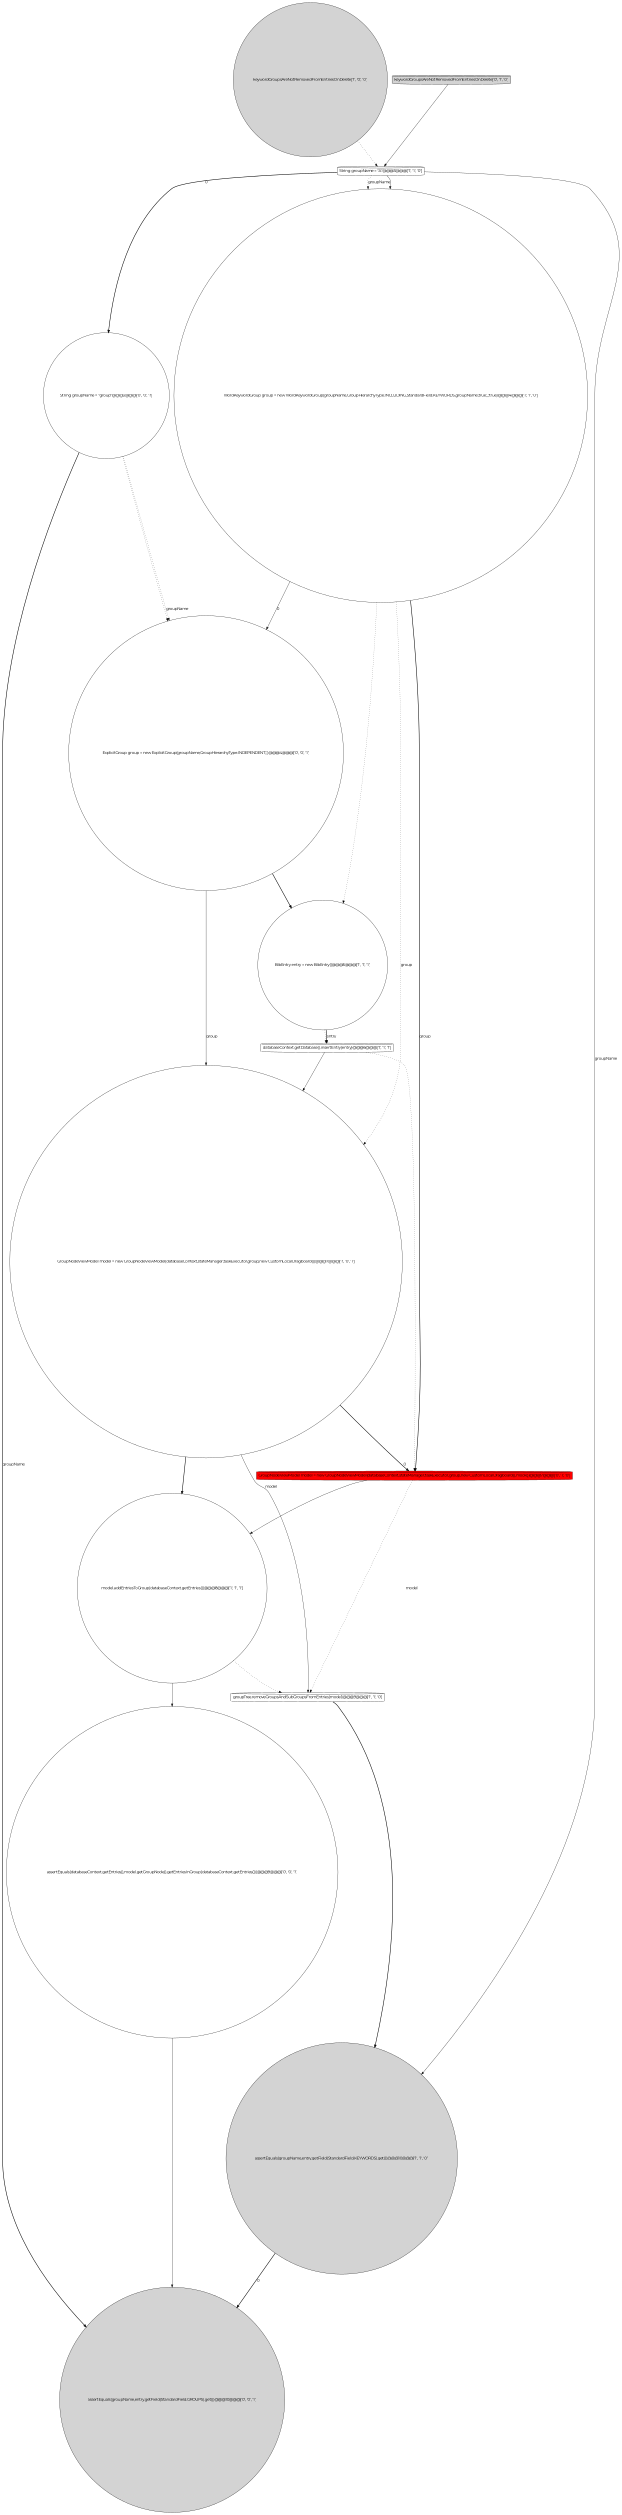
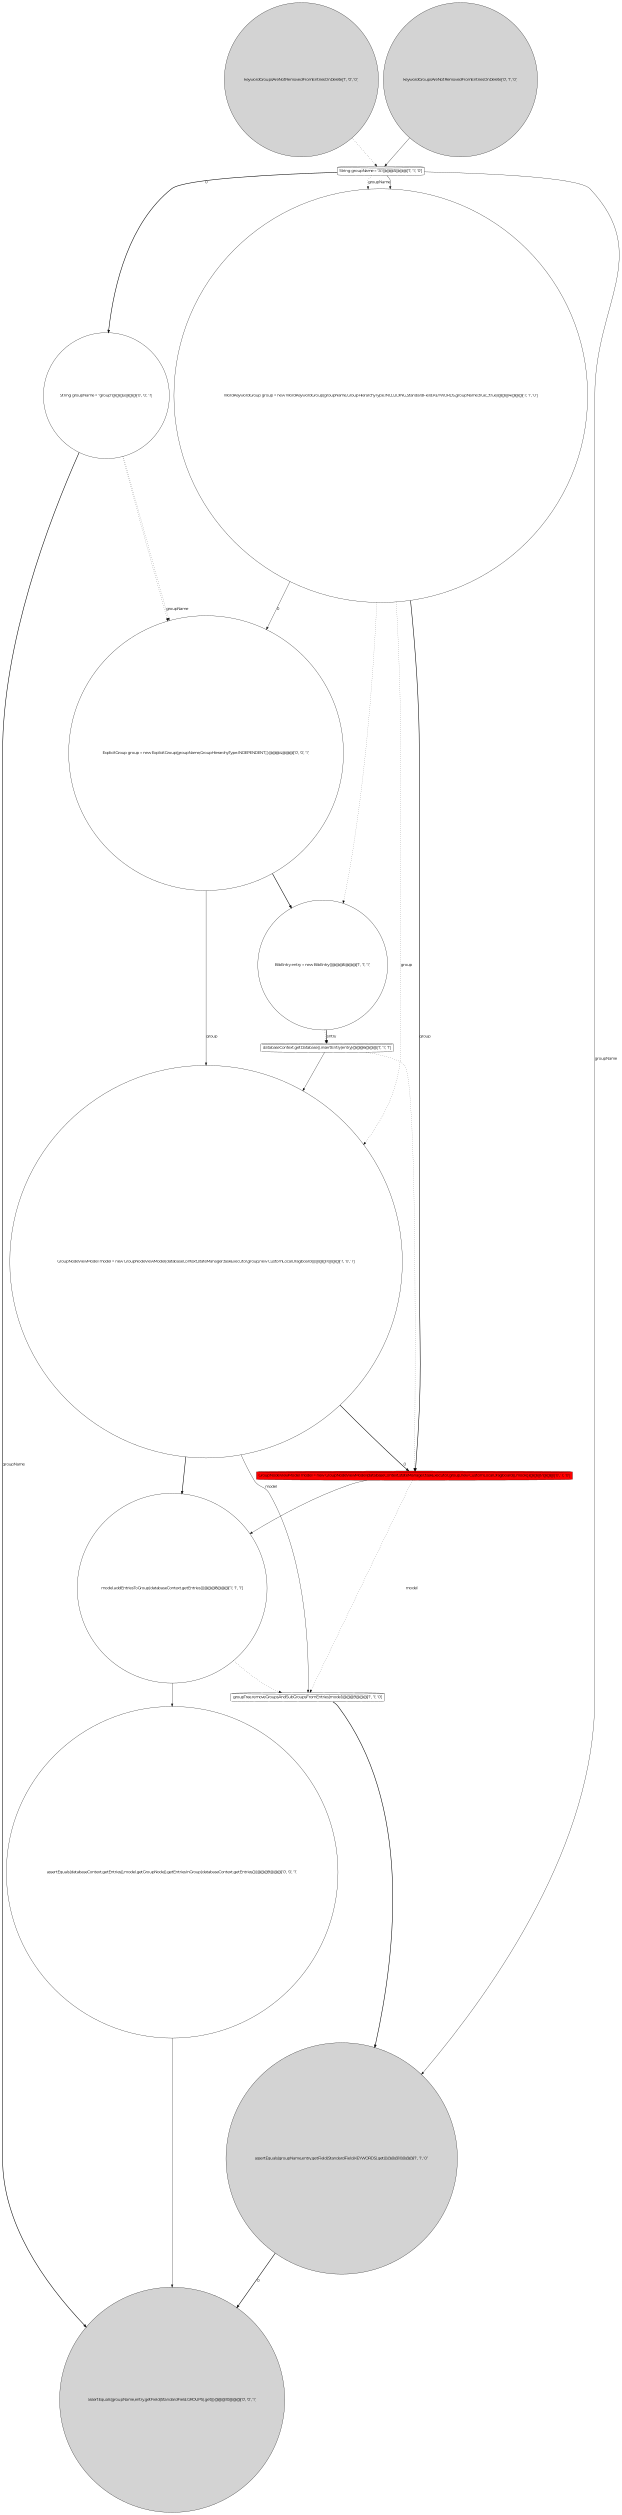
node "keywordGroupsAreNotRemovedFromEntriesOnDelete['0', '1', '0']": shape cylinder -> circle
